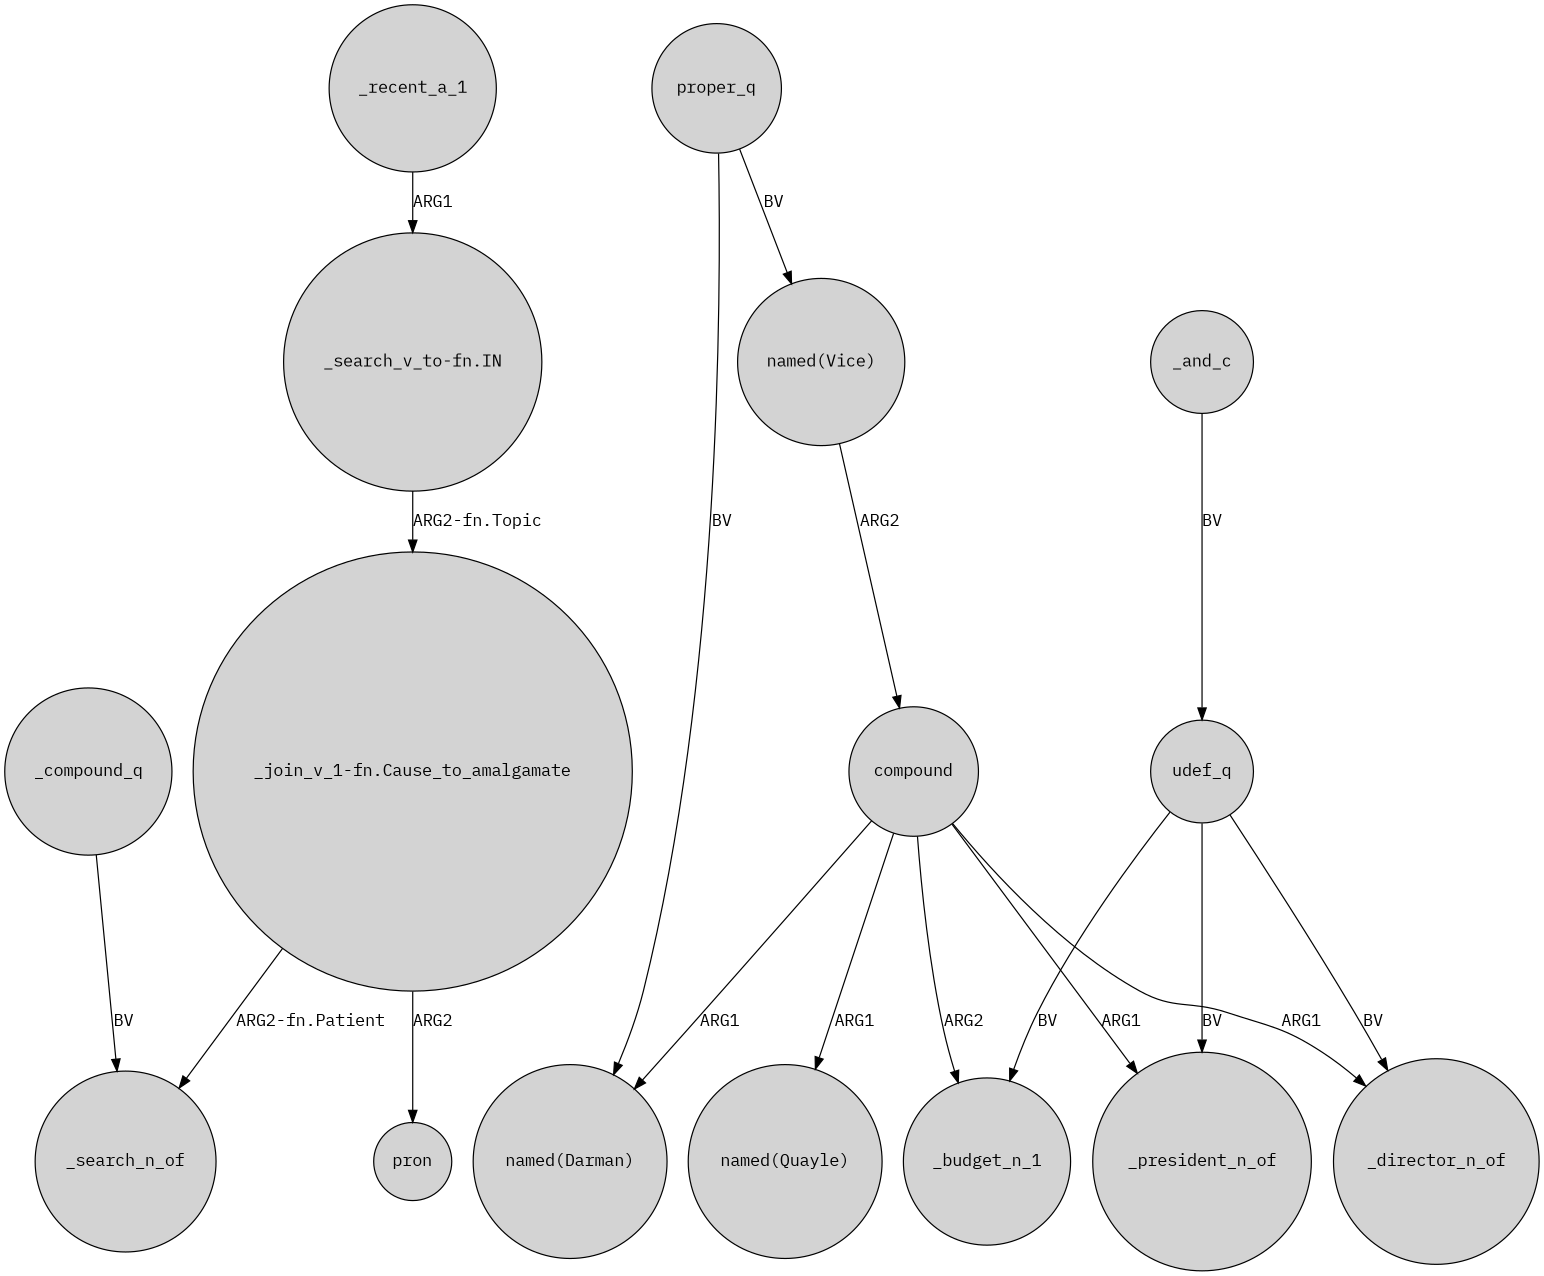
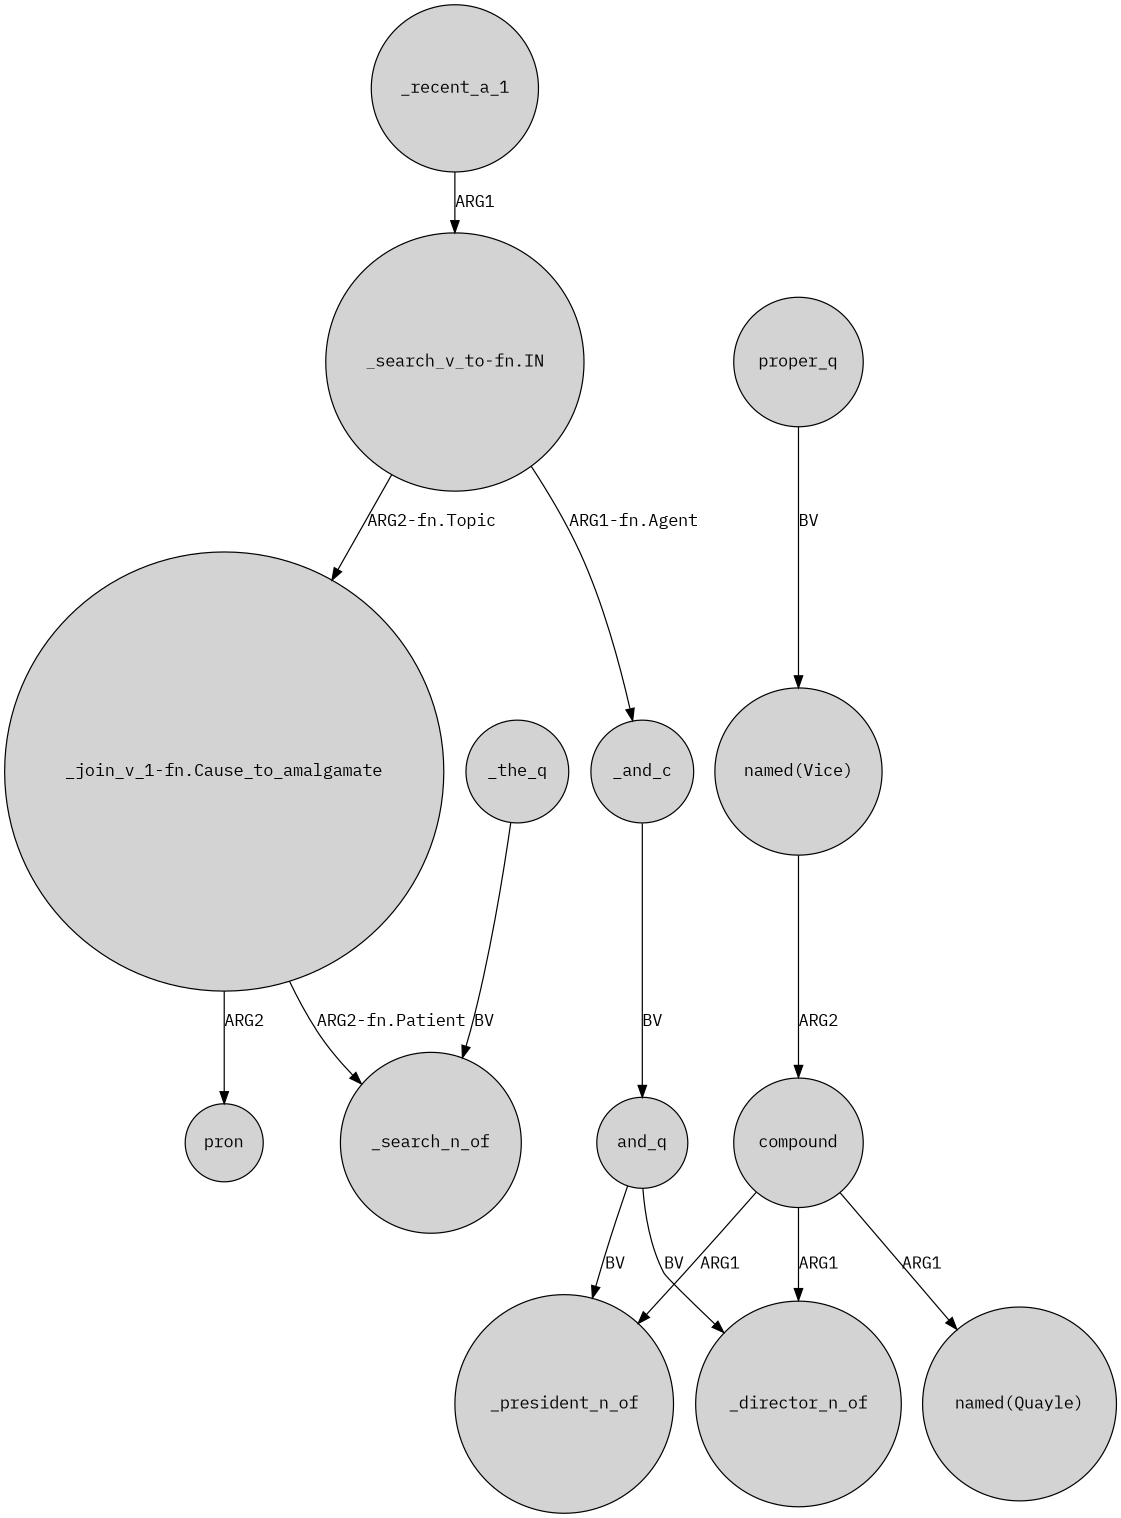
edge "_search_v_to-fn.IN" -> "_and_c": added, label "ARG1-fn.Agent"
node "_compound_q": label "_compound_q" -> "_the_q"
node "udef_q": label "udef_q" -> "and_q"
node "named(Darman)": removed
node "_budget_n_1": removed
